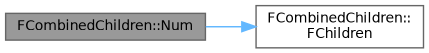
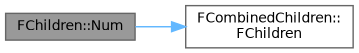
node "FCombinedChildren::Num": label "FCombinedChildren::Num" -> "FChildren::Num"
